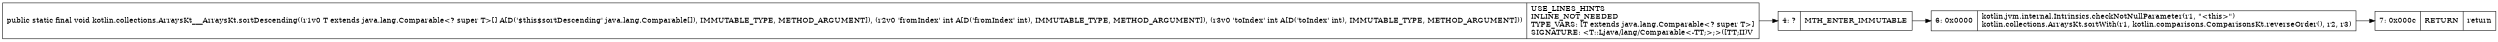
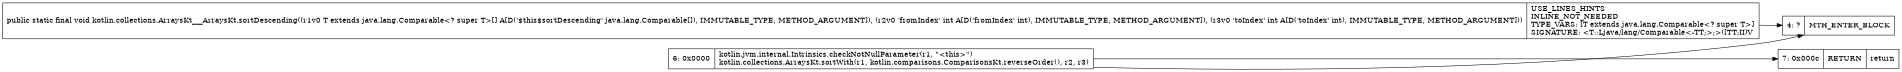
node "4: ?": text "MTH_ENTER_IMMUTABLE" -> "MTH_ENTER_BLOCK"
edge "4: ?" -> "6: 0x0000": reversed
